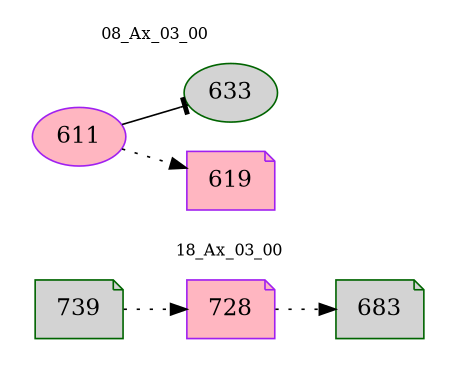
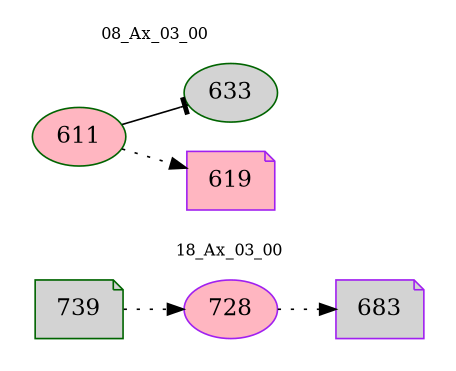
node "611": color purple -> darkgreen
node "728": shape note -> ellipse
node "683": color darkgreen -> purple
